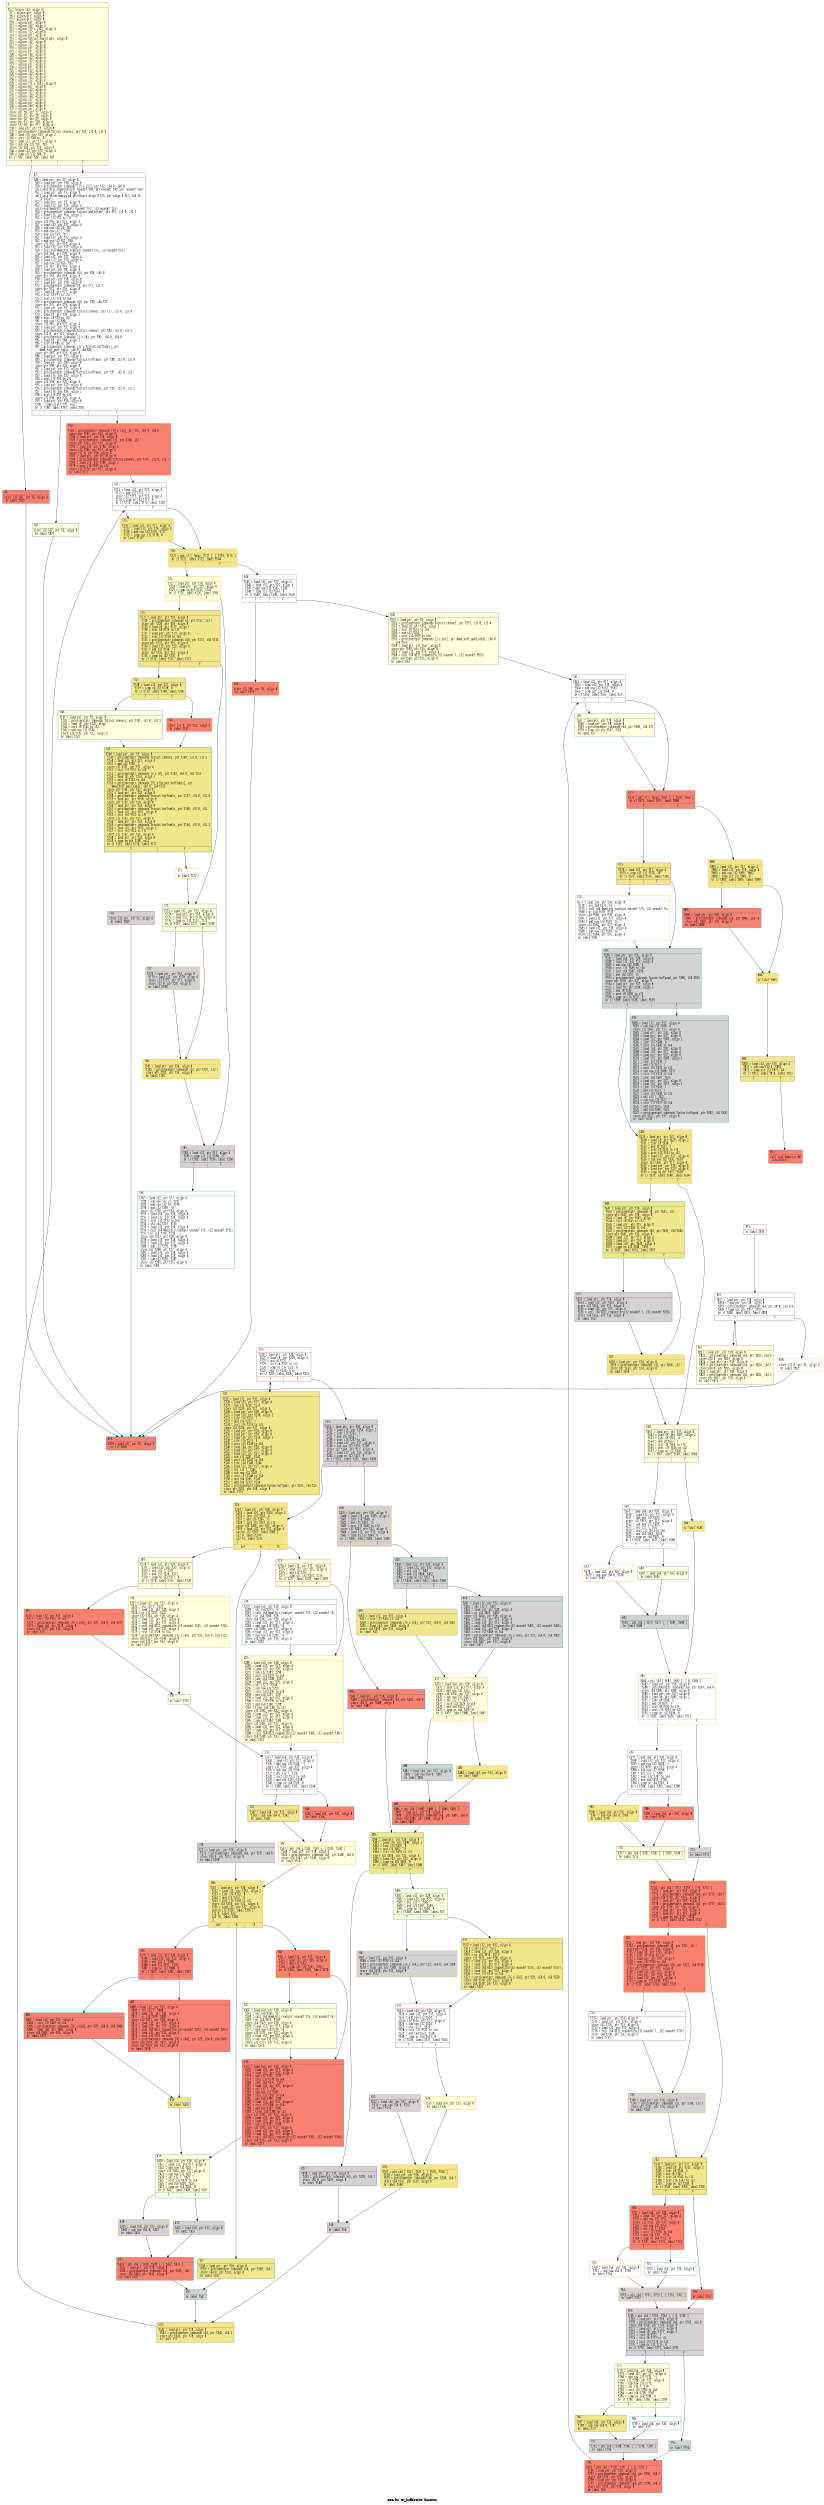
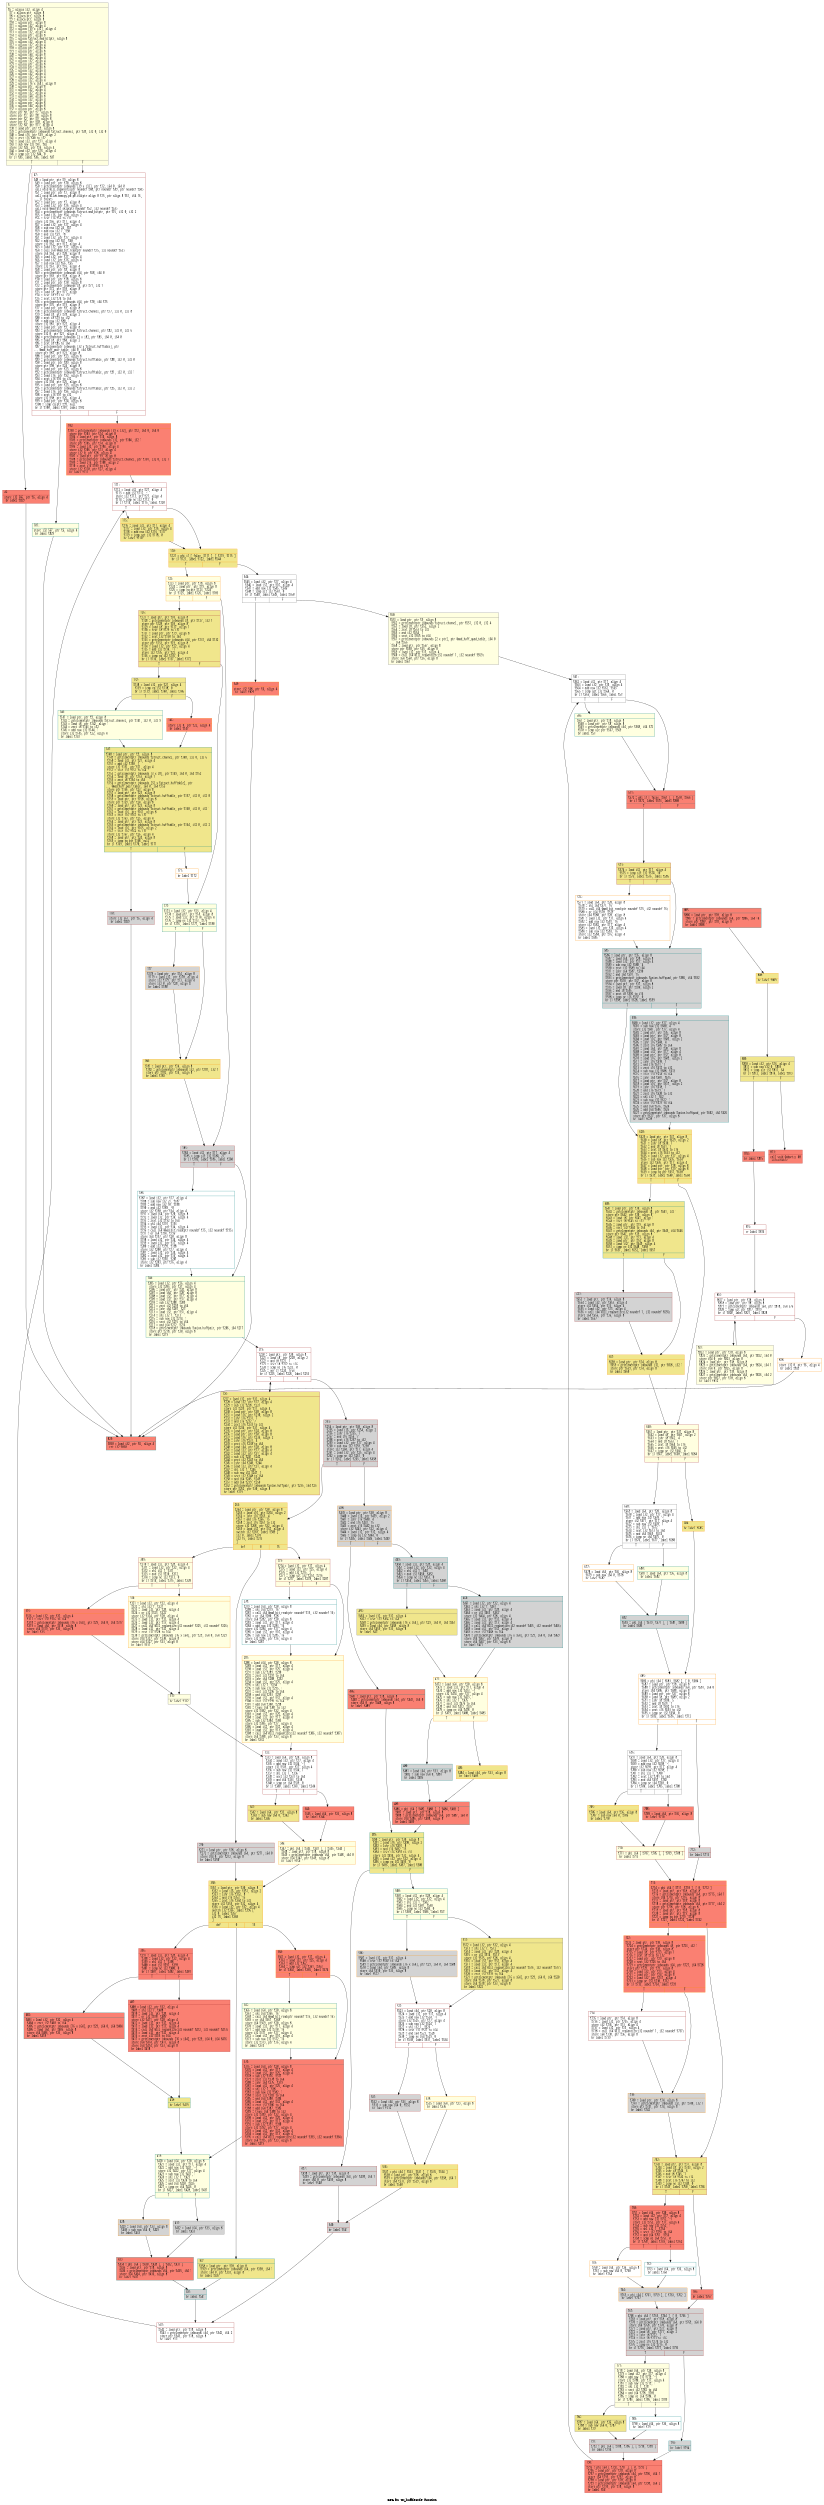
node "800:": removed
node "814:": added
node "204:": added
edge "522:" -> "531:": added
node "541:": fillcolor khaki -> white
